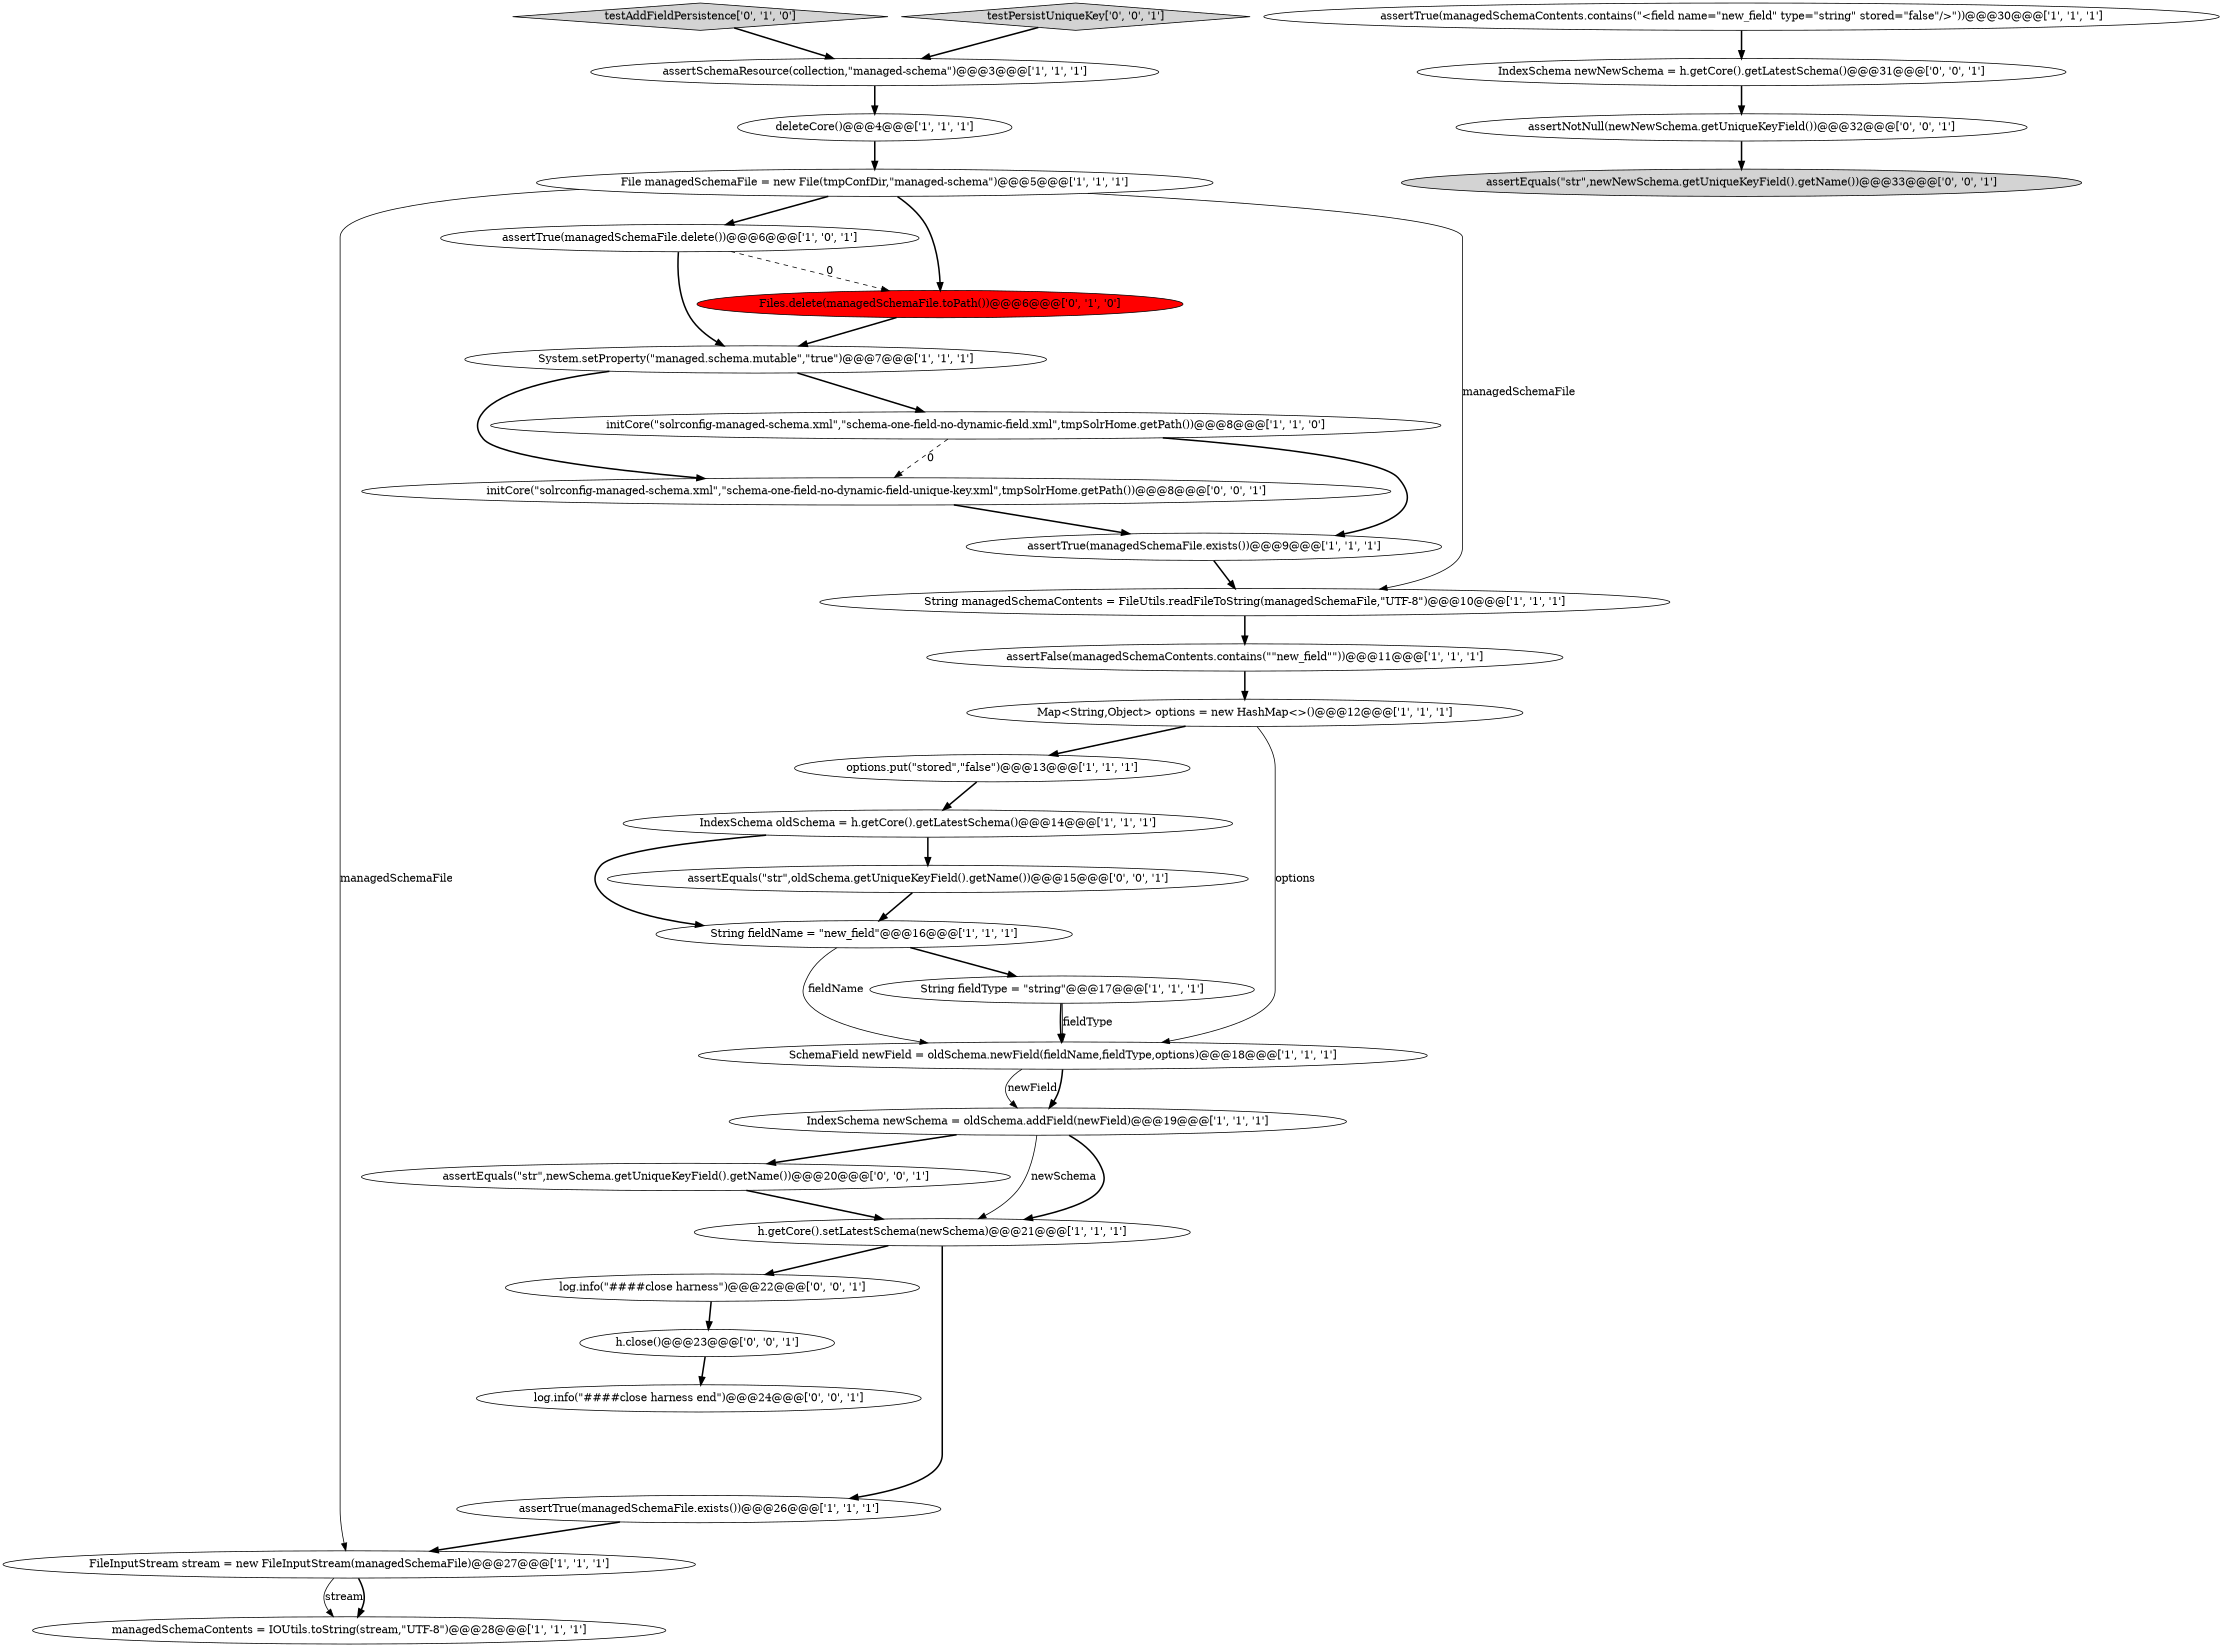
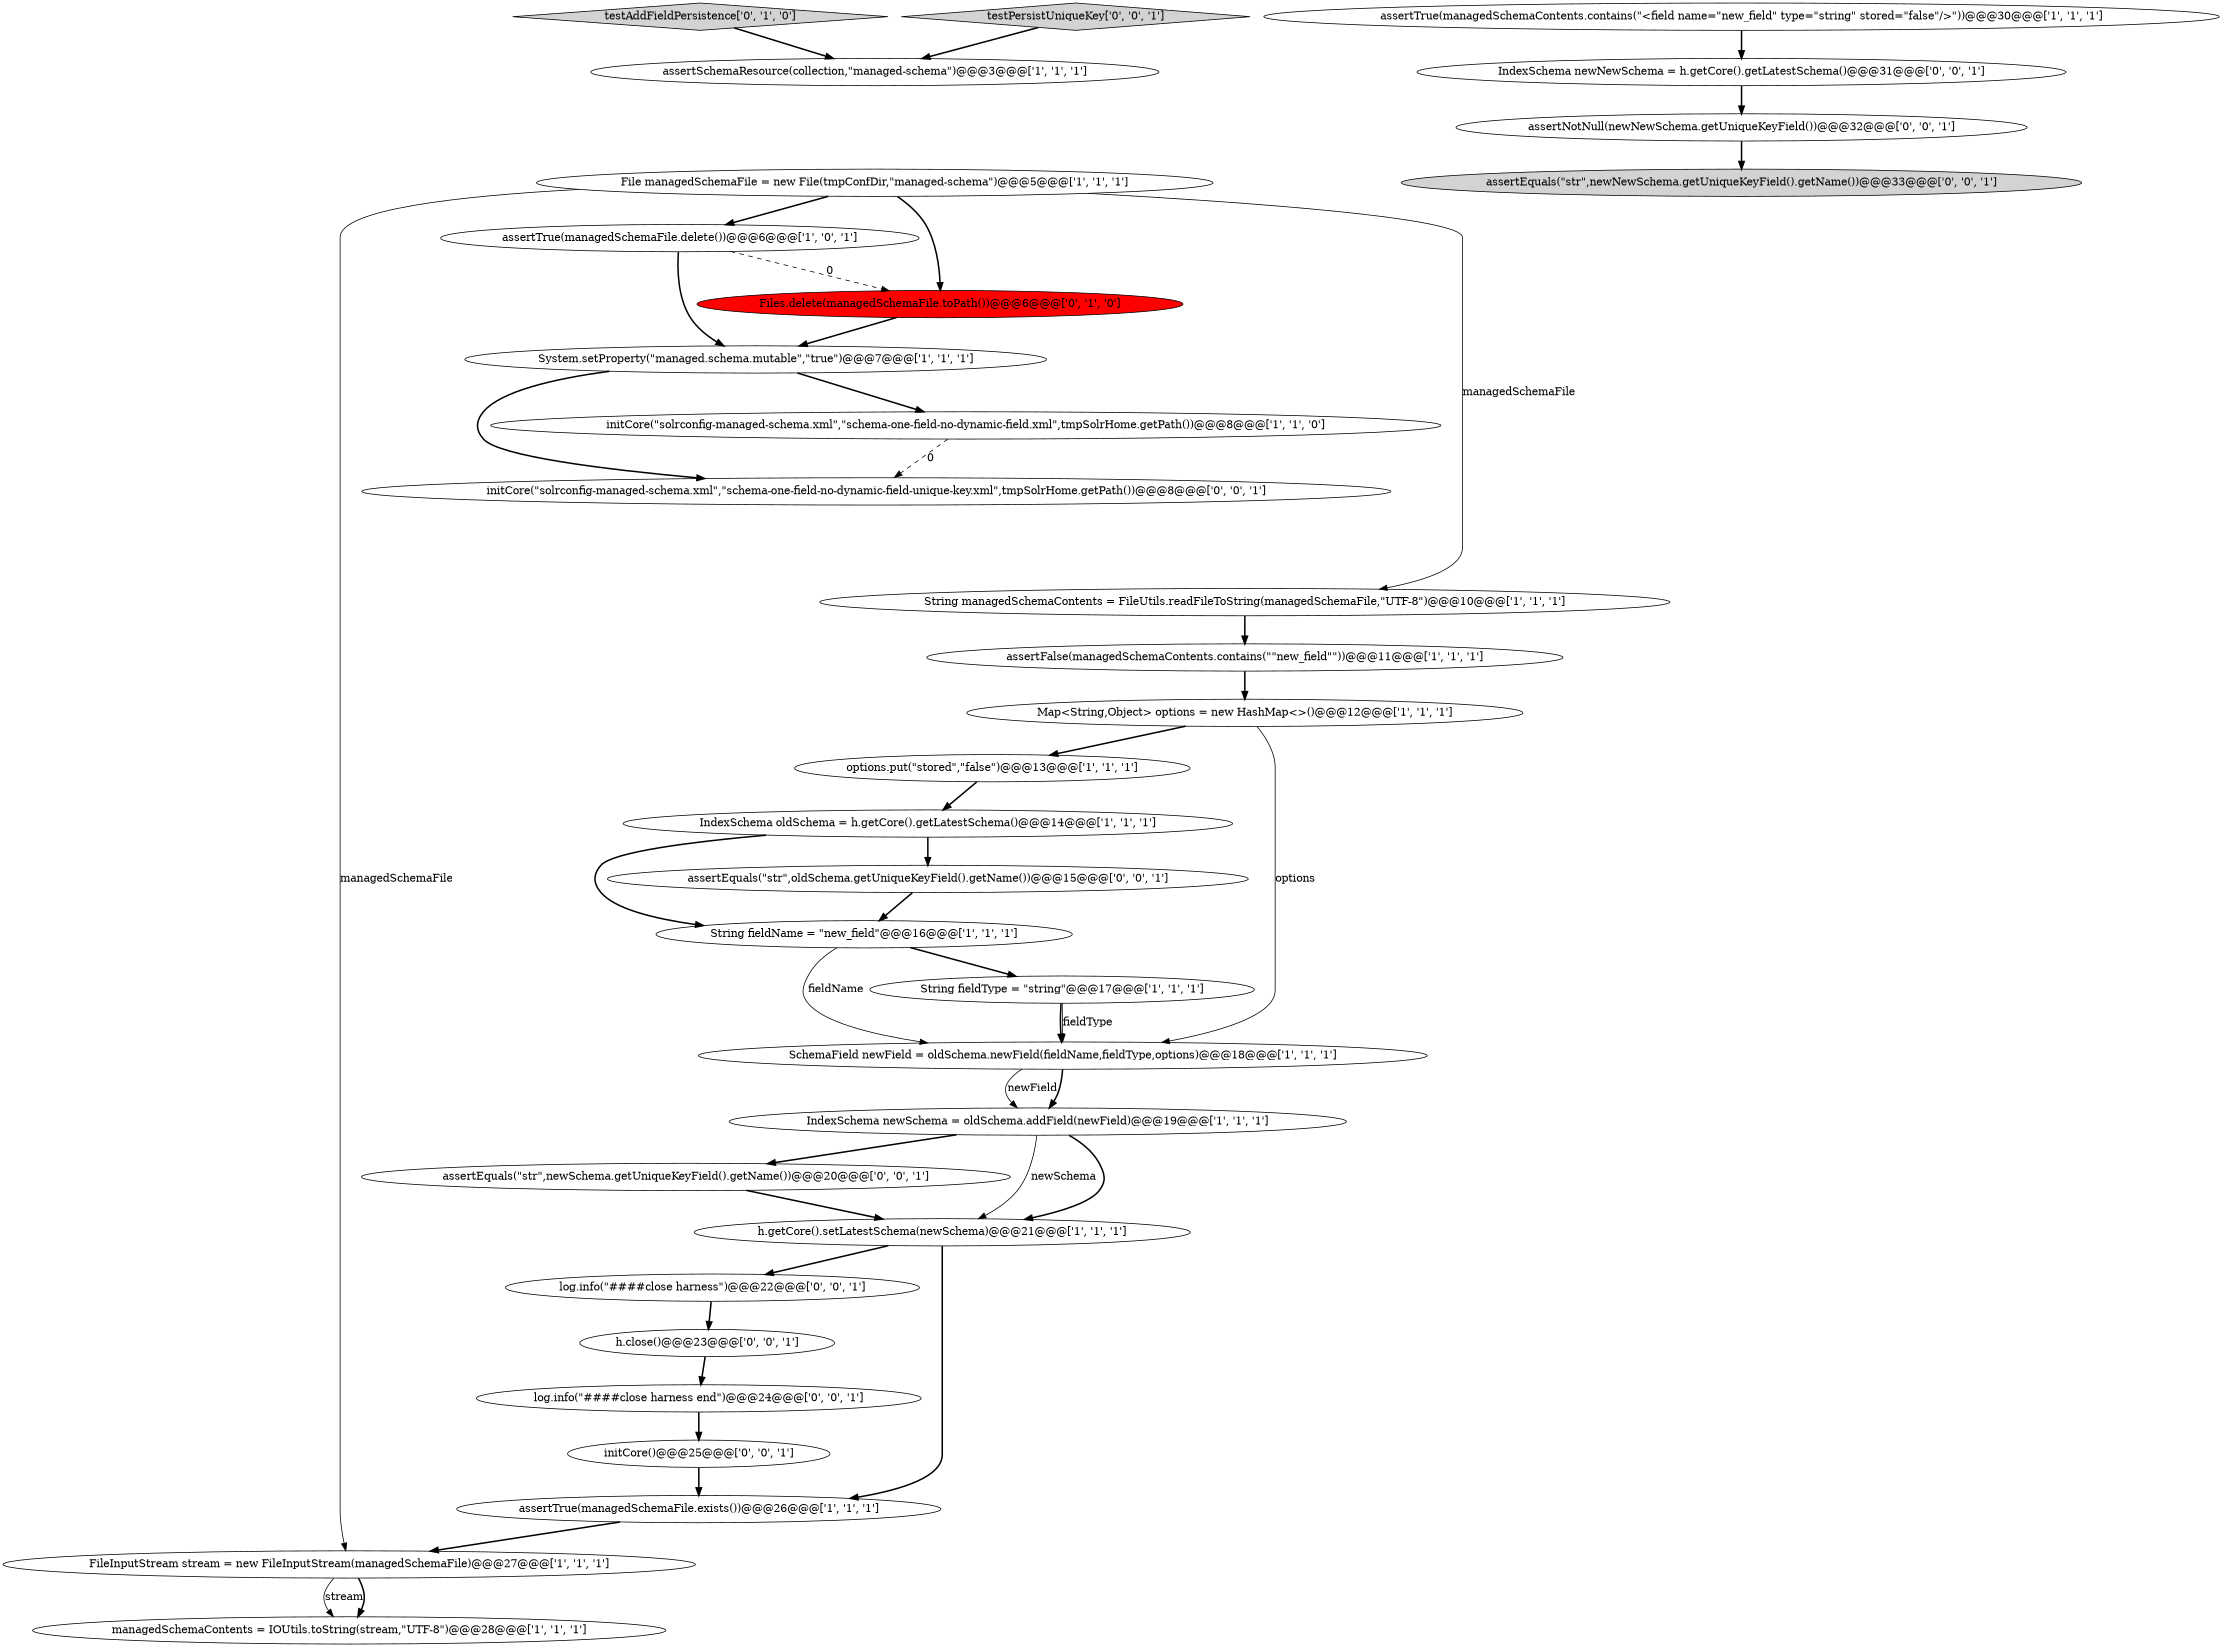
node "deleteCore()@@@4@@@['1', '1', '1']": removed
node "assertTrue(managedSchemaFile.exists())@@@9@@@['1', '1', '1']": removed
node "initCore()@@@25@@@['0', '0', '1']": added
